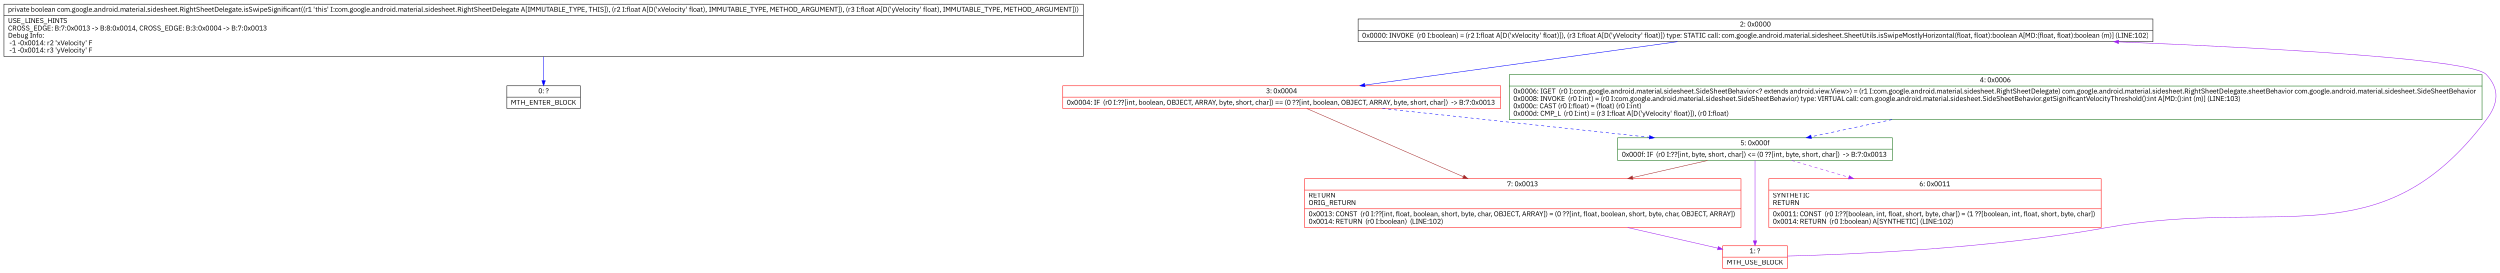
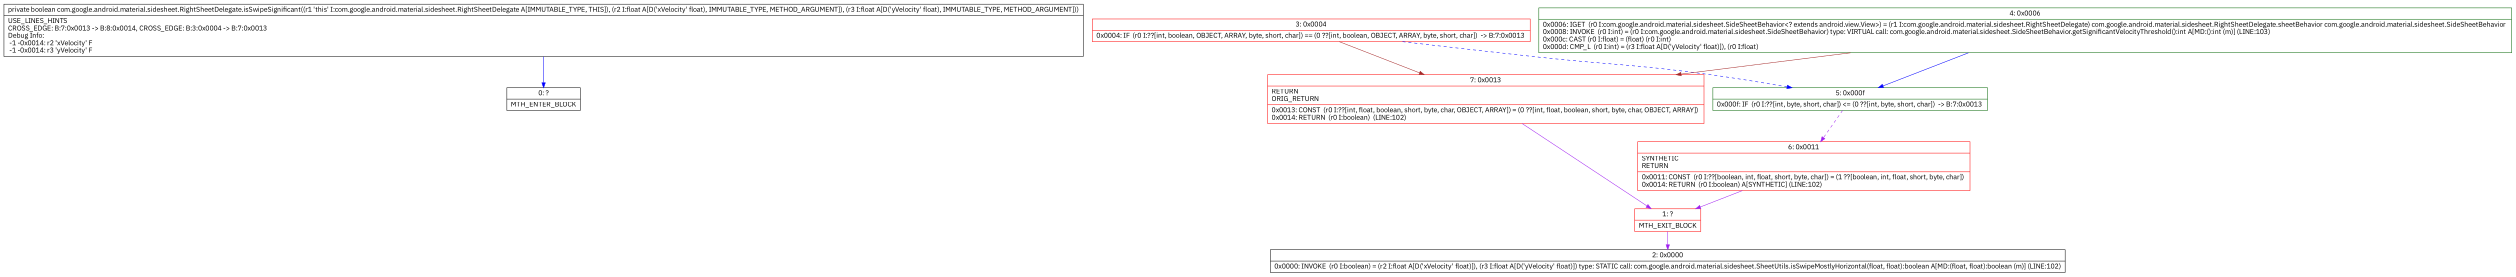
edge "2: 0x0000" -> "3: 0x0004": removed
edge "4: 0x0006" -> "5: 0x000f": style dashed -> solid
edge "5: 0x000f" -> "7: 0x0013": now "4: 0x0006" -> "7: 0x0013"
edge "5: 0x000f" -> "1: ?": now "6: 0x0011" -> "1: ?"
node "1: ?": text "MTH_USE_BLOCK" -> "MTH_EXIT_BLOCK"
